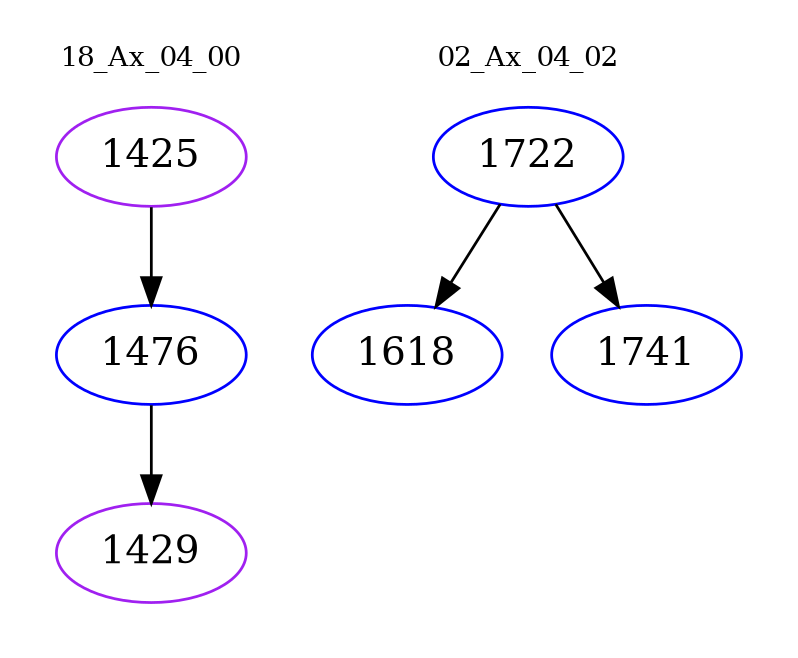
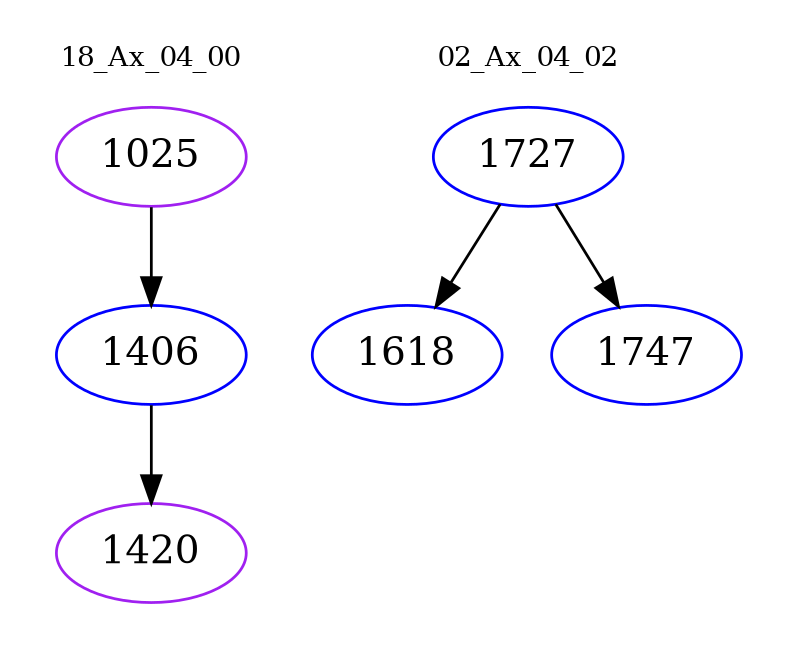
node "1425": label "1425" -> "1025"
node "1722": label "1722" -> "1727"
node "1476": label "1476" -> "1406"
node "1741": label "1741" -> "1747"
node "1429": label "1429" -> "1420"
